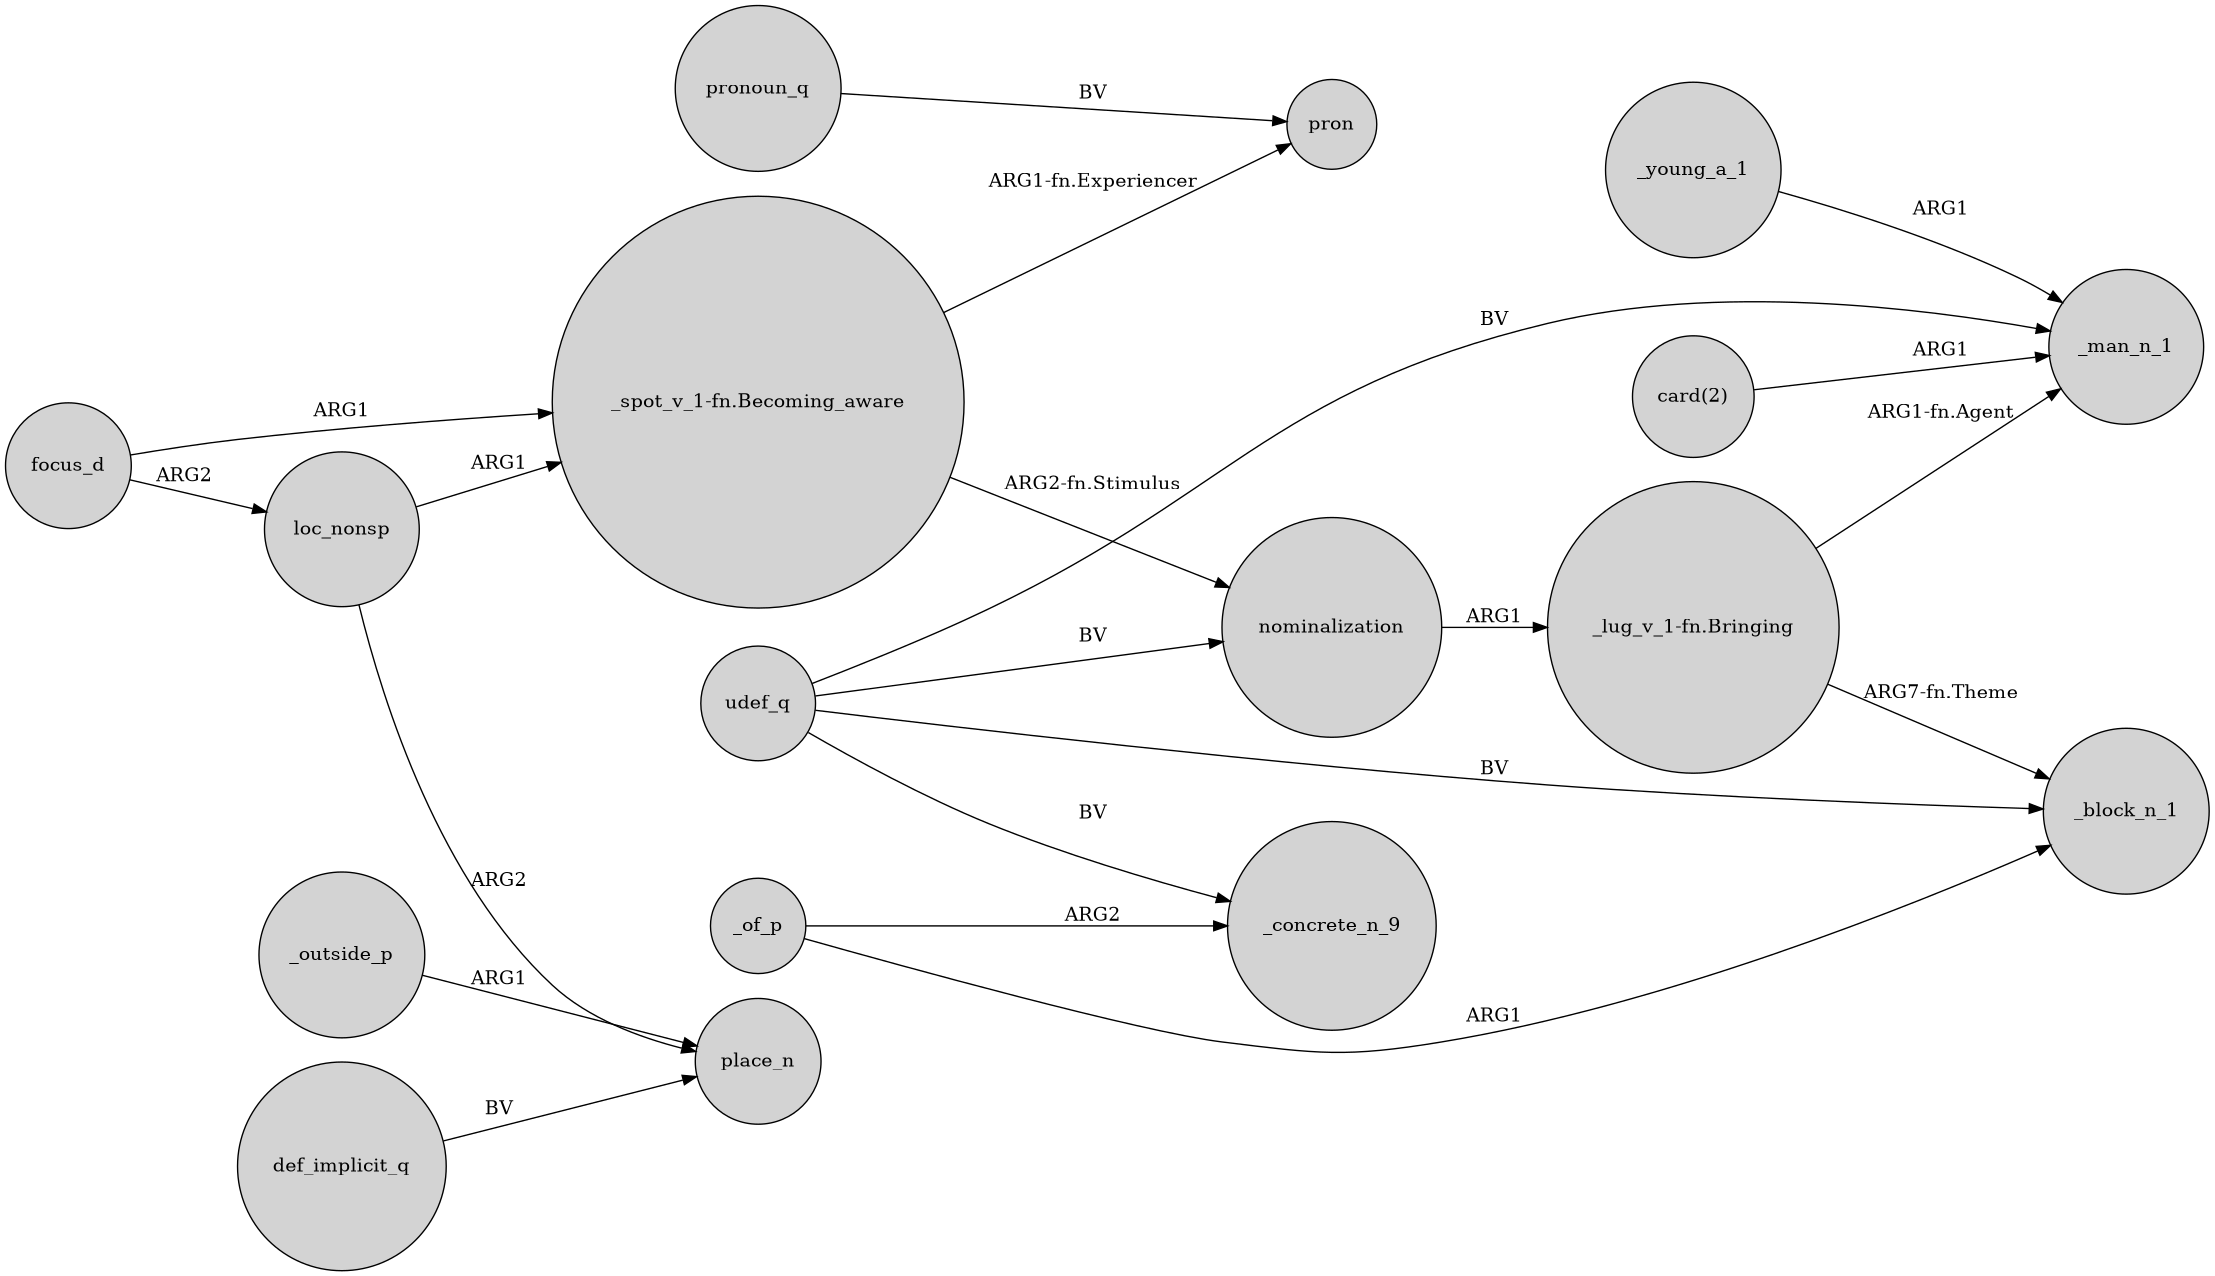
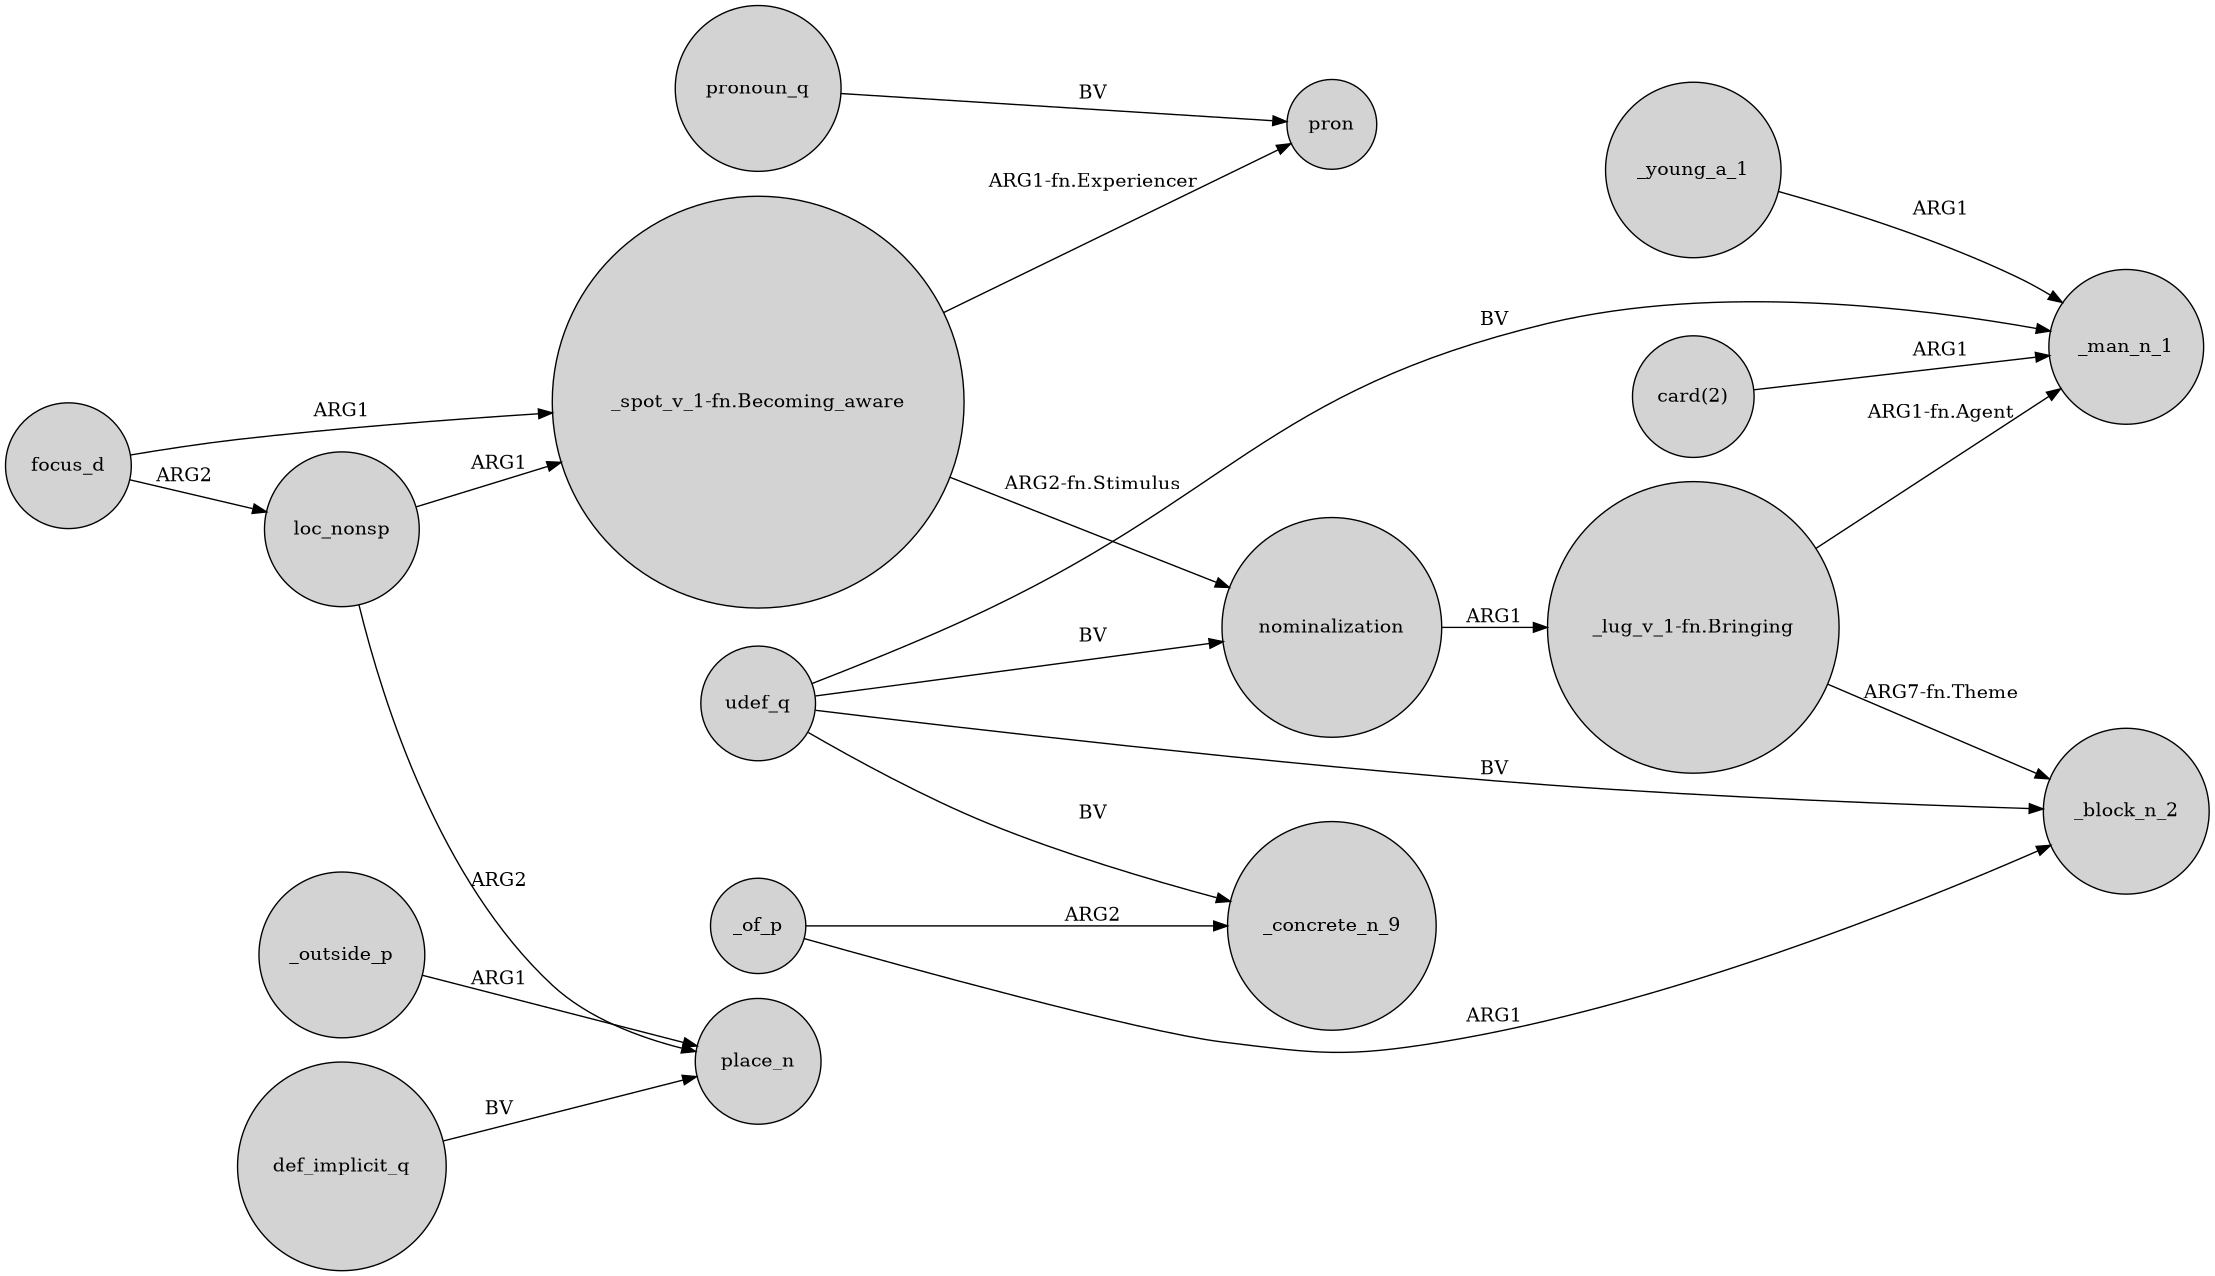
node "_block_n_1": label "_block_n_1" -> "_block_n_2"
